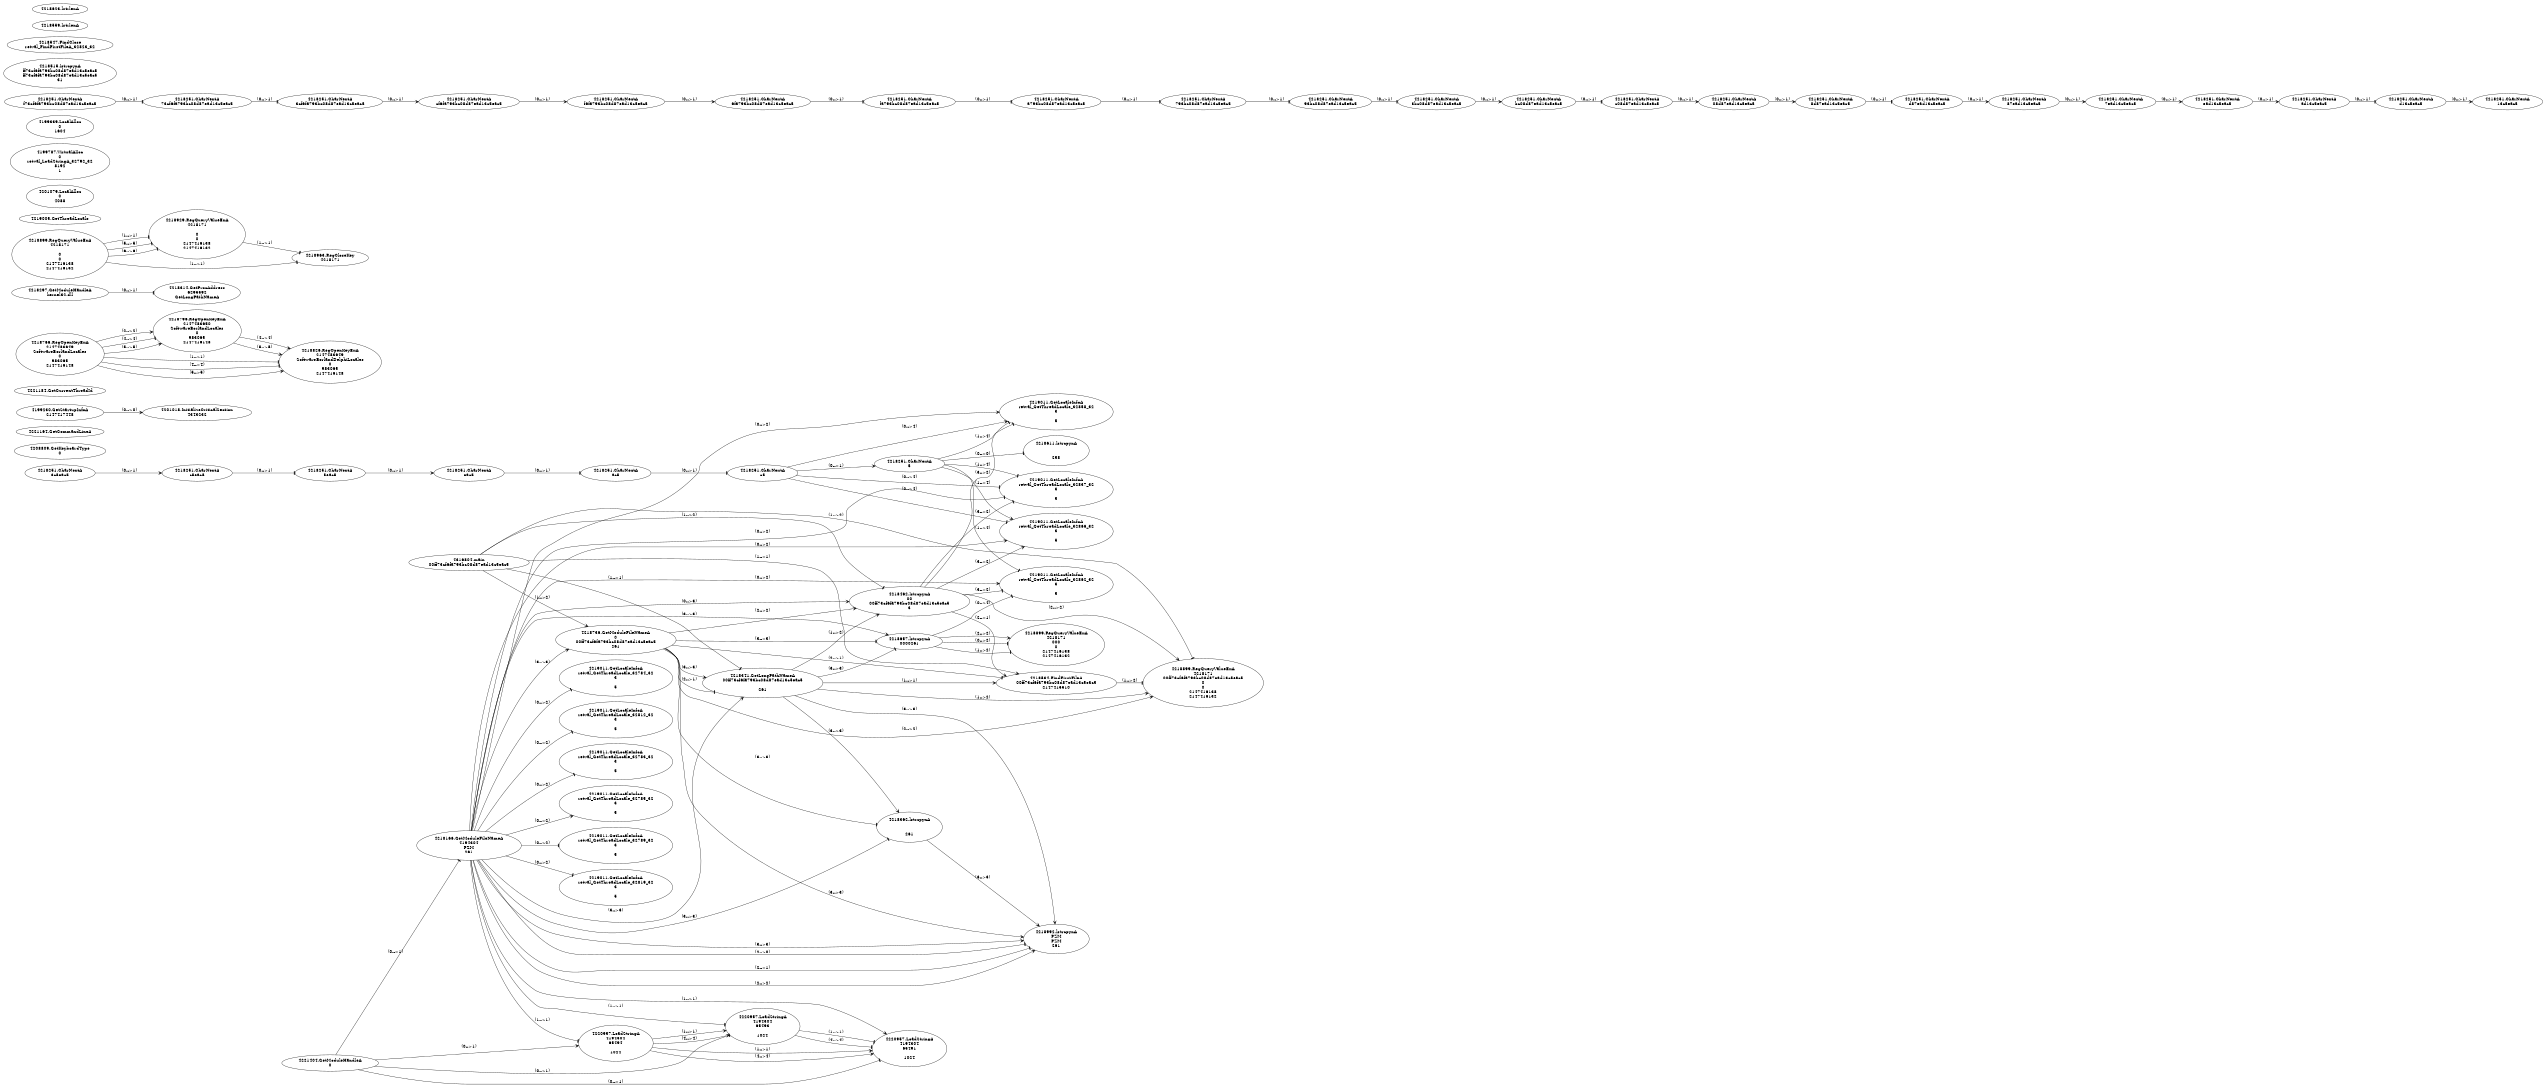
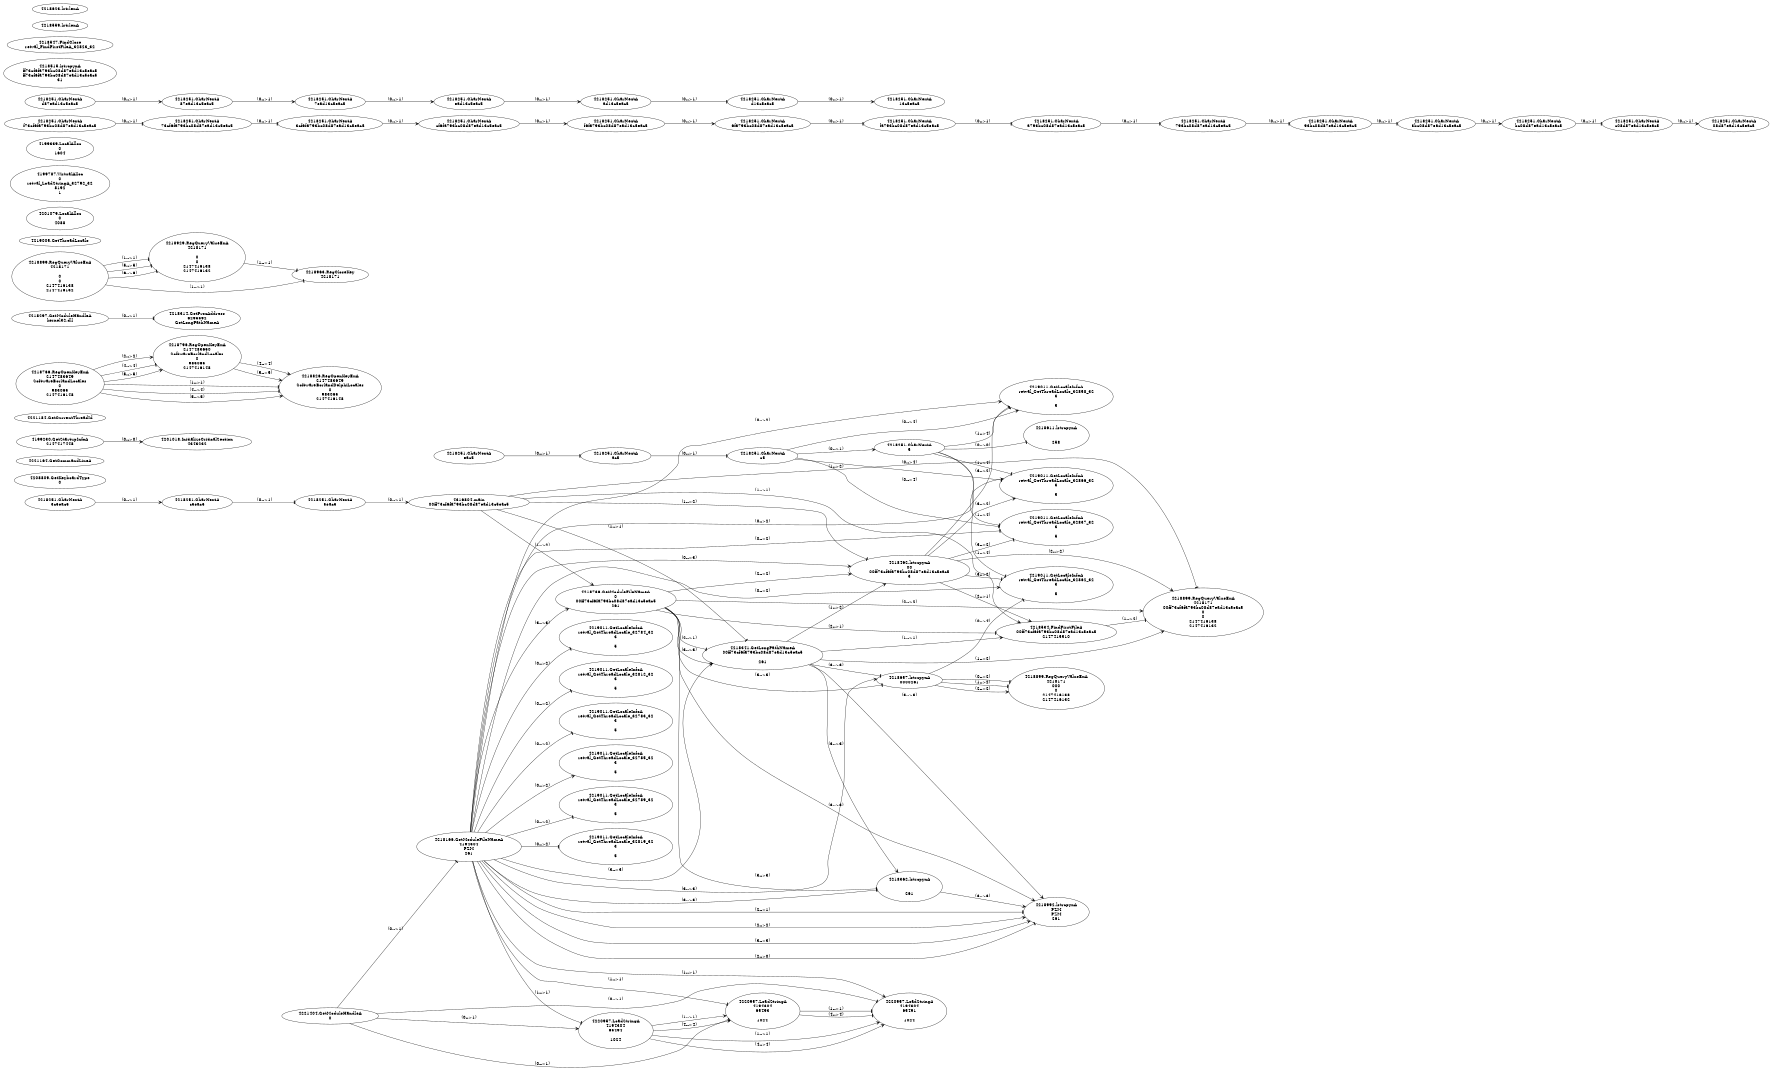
node "4218251.CharNextA 8d87ead13c5eac5": removed
edge "4218251.CharNextA 5eac5" -> "4218251.CharNextA eac5": now "4218251.CharNextA 5eac5" -> "4316804.main 00ff73cf6fa793bc08d87ead13c5eac5"
edge "4218251.CharNextA 5" -> "4219011.GetLocaleInfoA retval_GetThreadLocale_32866_32 3 5": arrowhead vee -> tee
